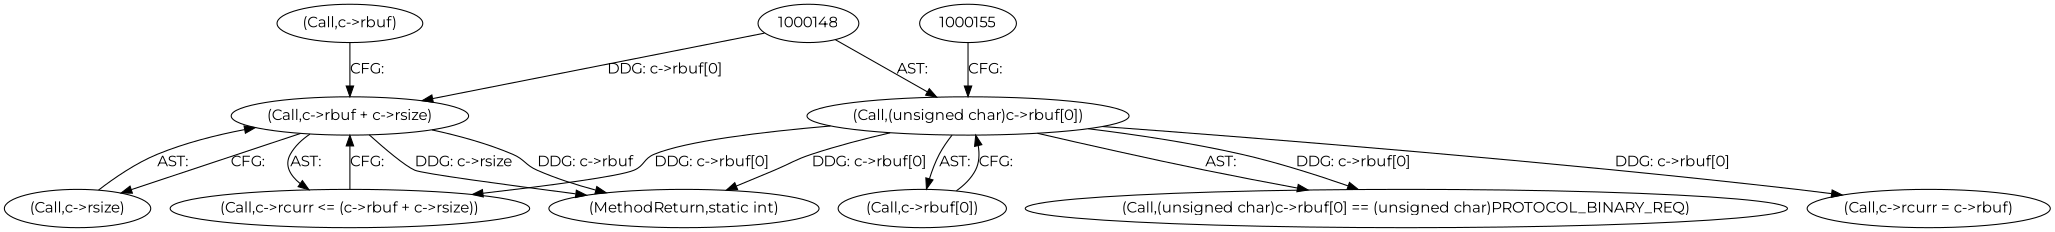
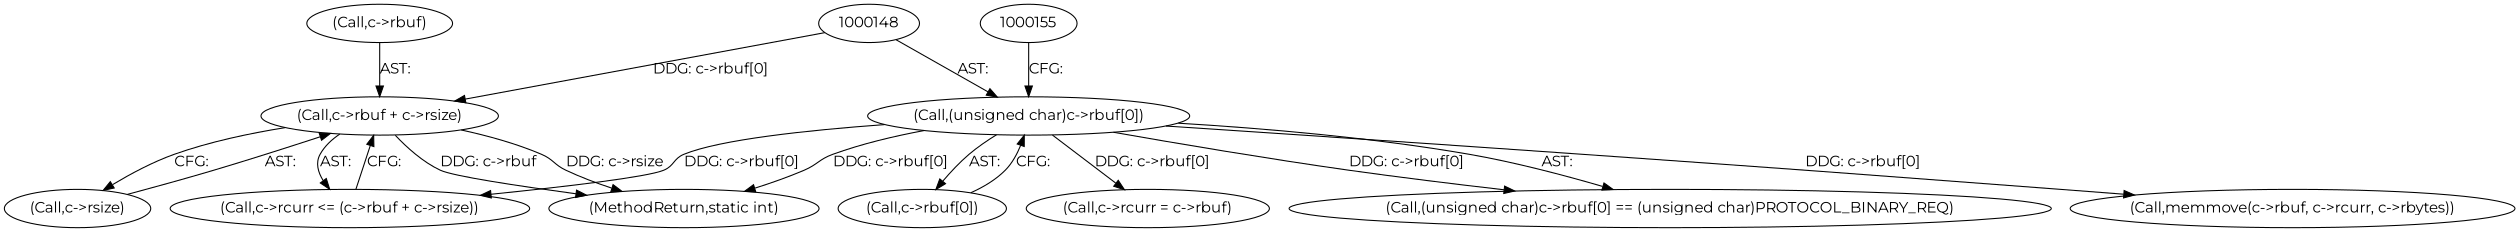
edge "(Call,c->rbuf)" -> "(Call,c->rbuf + c->rsize)": label "CFG: " -> "AST: "
node "(Call,memmove(c->rbuf, c->rcurr, c->rbytes))": added
